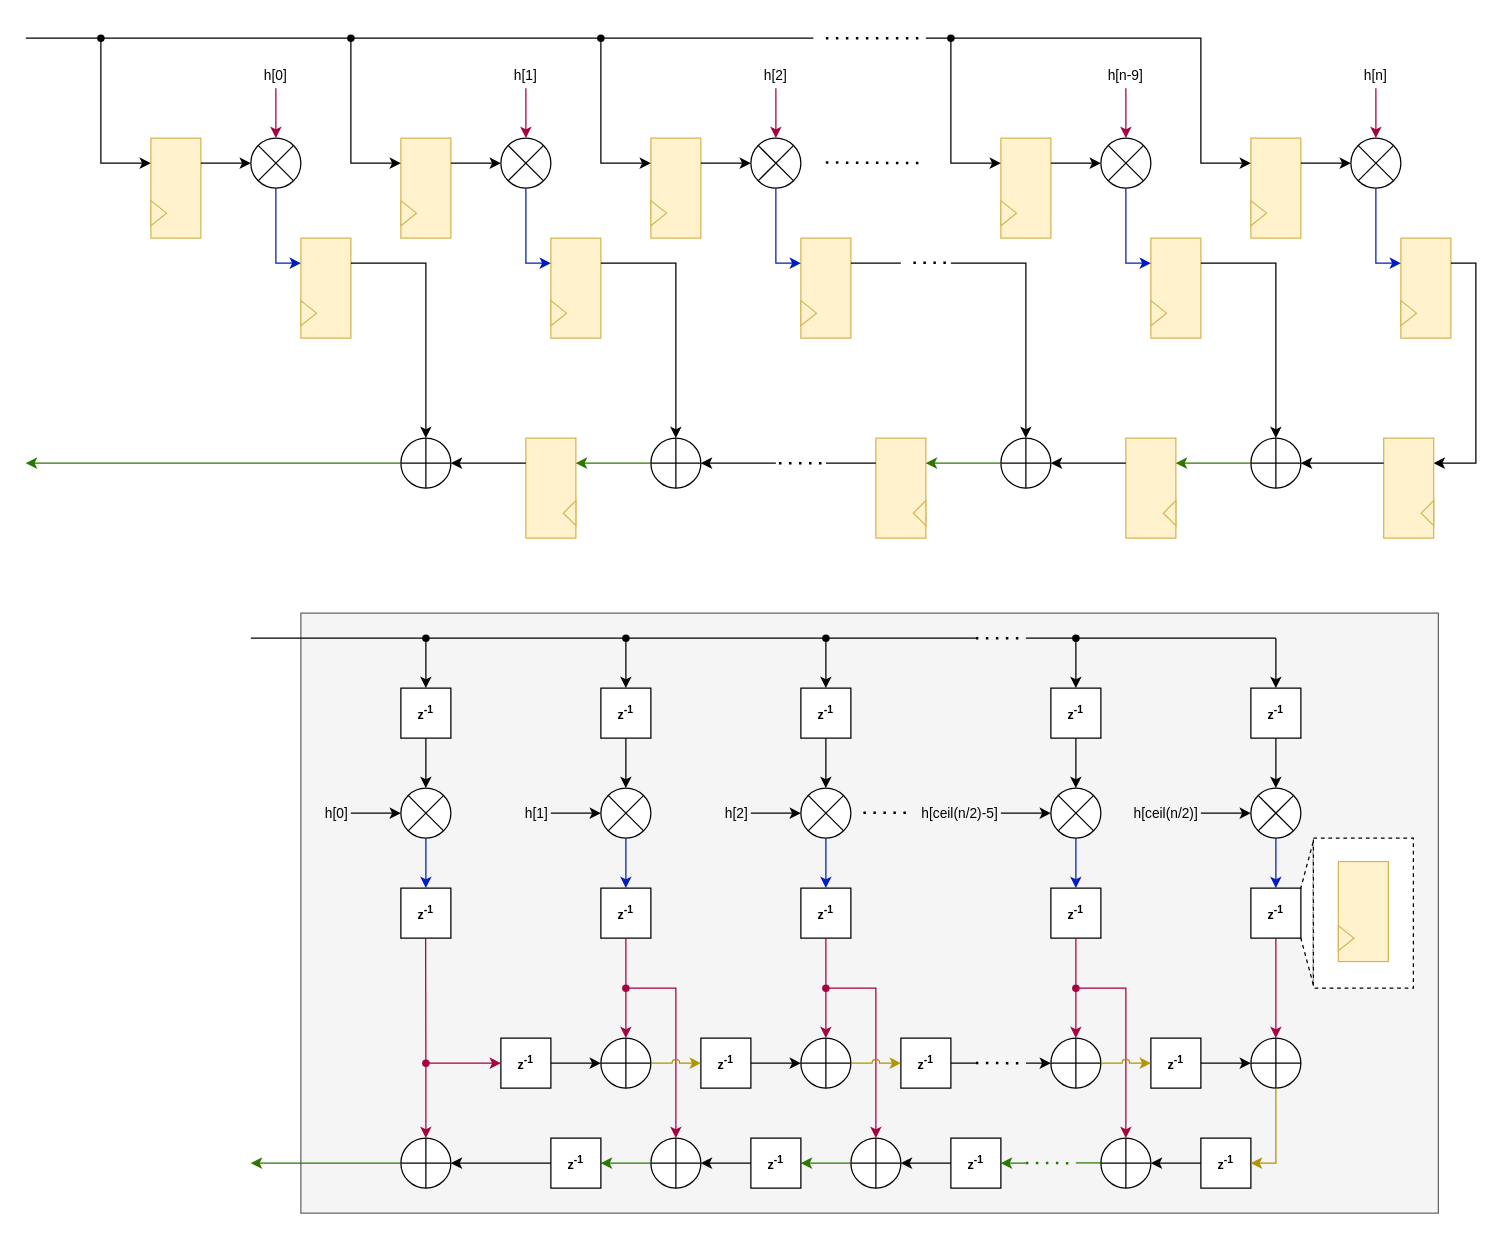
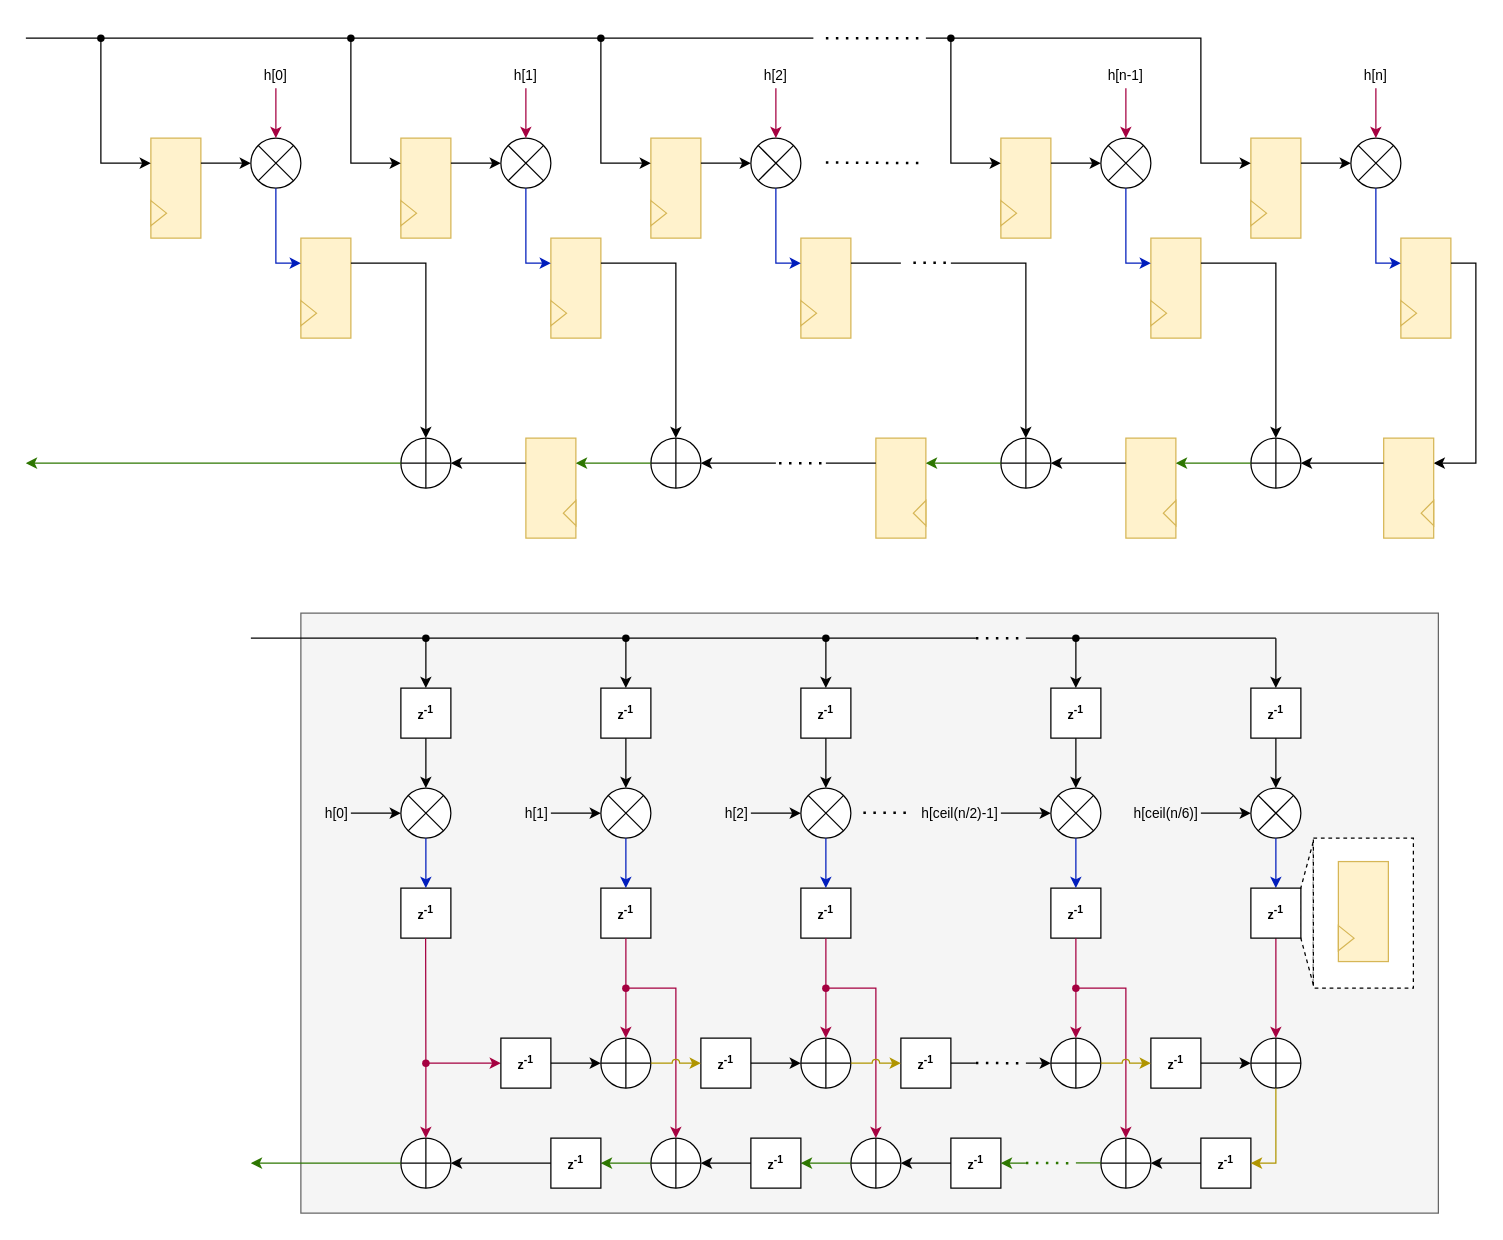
node "h[n-9]": label "h[n-9]" -> "h[n-1]"
node "h[ceil(n/2)-5]": label "h[ceil(n/2)-5]" -> "h[ceil(n/2)-1]"
node "h[ceil(n/2)]": label "h[ceil(n/2)]" -> "h[ceil(n/6)]"
